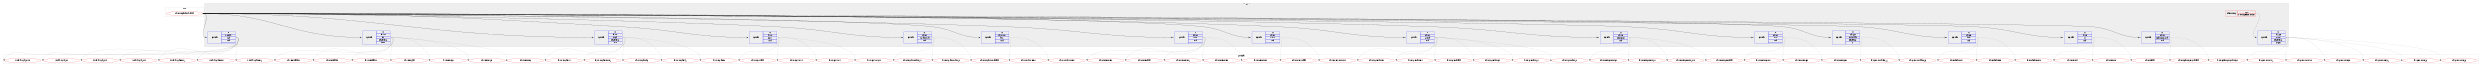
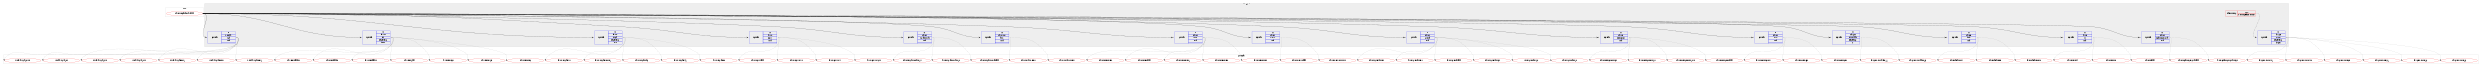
node "dev-ros/nav_core-1.14.2": label "dev-ros/nav_core-1.14.2" -> "sys-ros/nav_core-1.14.2"
